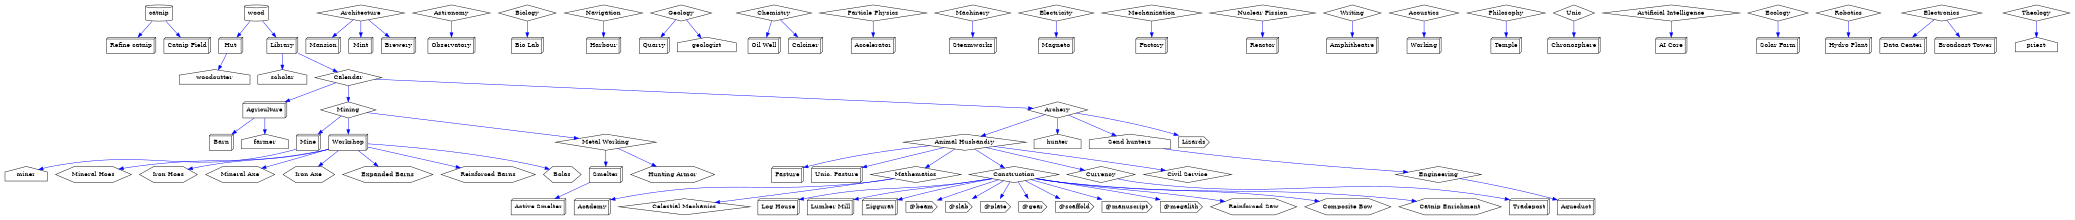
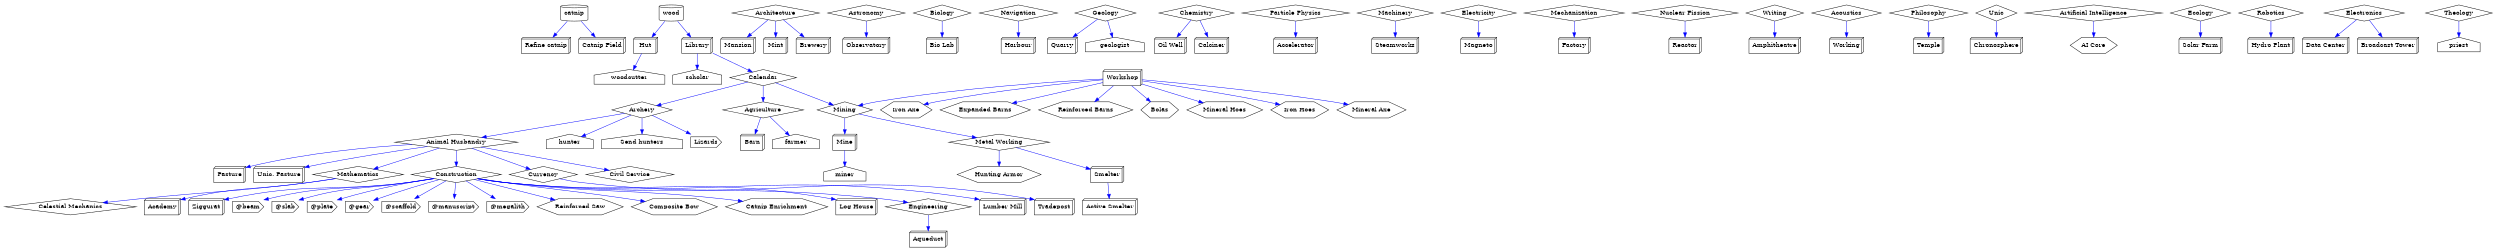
node "AI Core": shape box3d -> hexagon
node "Agriculture": shape box3d -> diamond
edge "Mining" -> "Workshop": reversed
edge "Send hunters" -> "Engineering": now "Construction" -> "Engineering"
